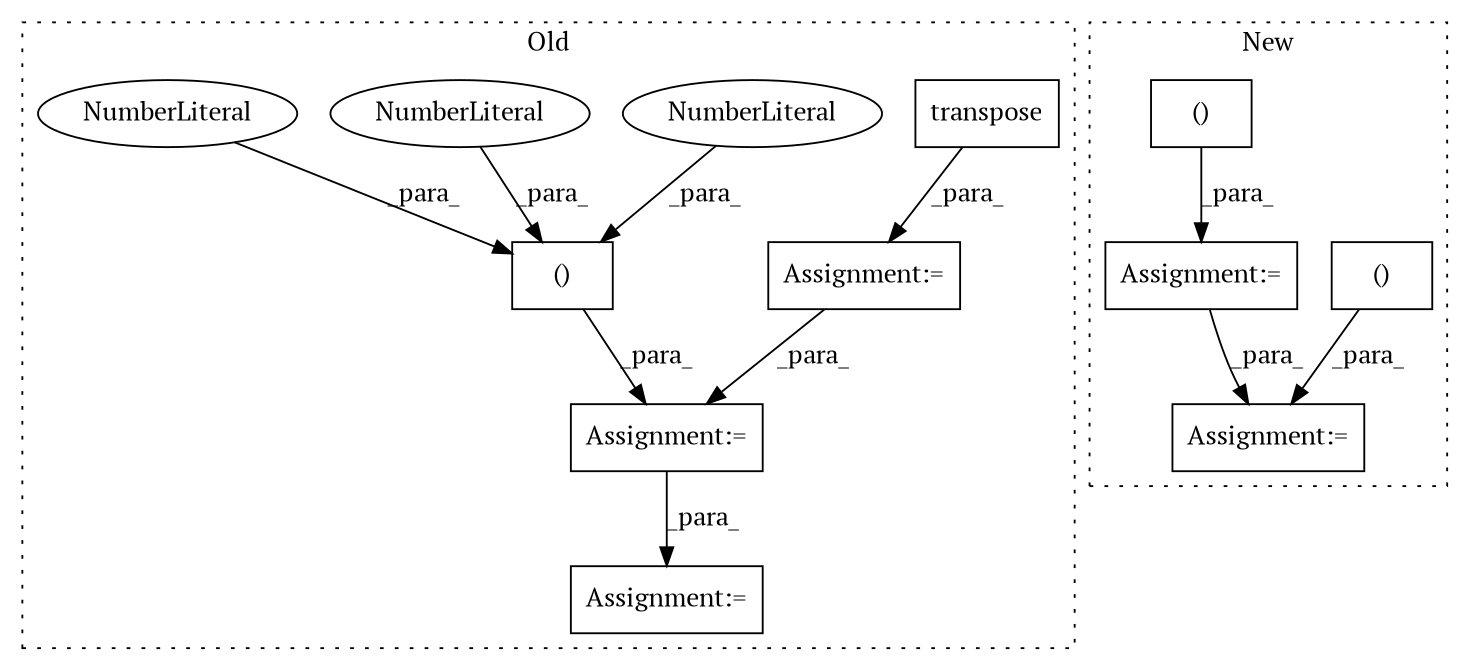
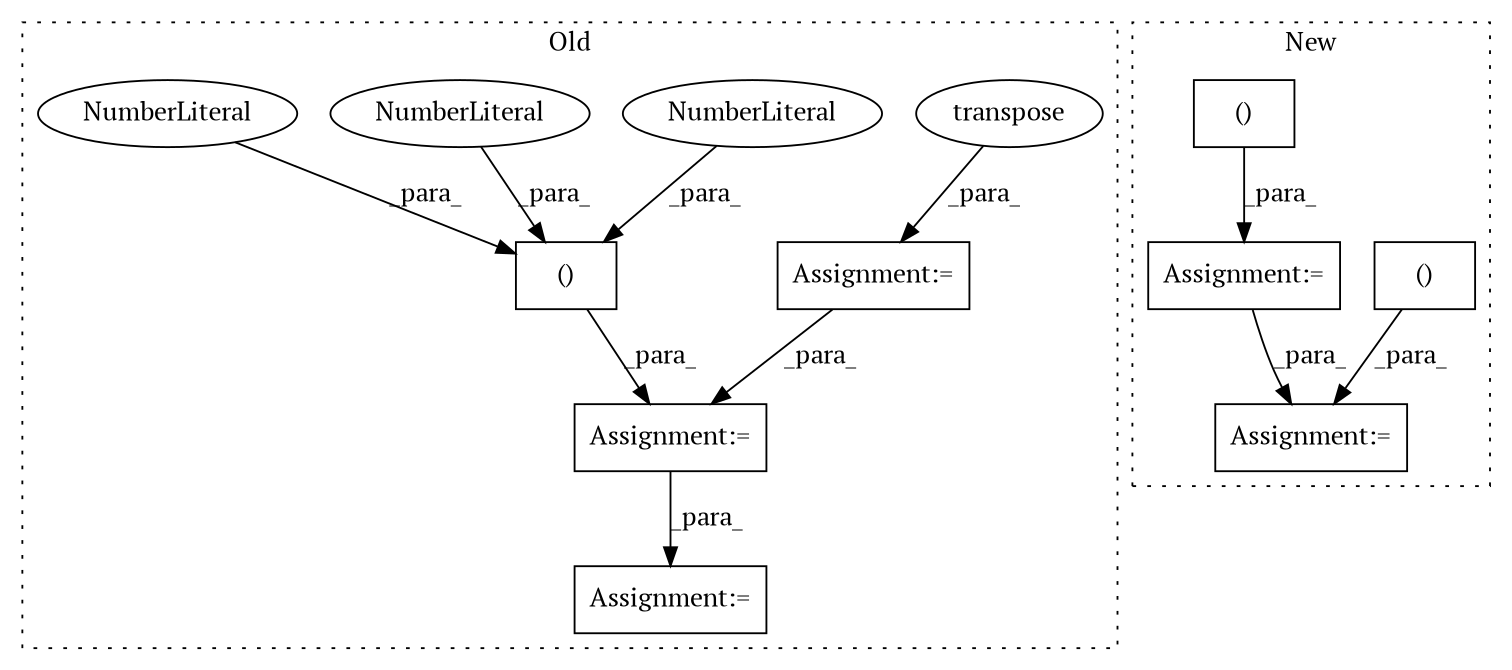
node "transpose": shape box -> ellipse
